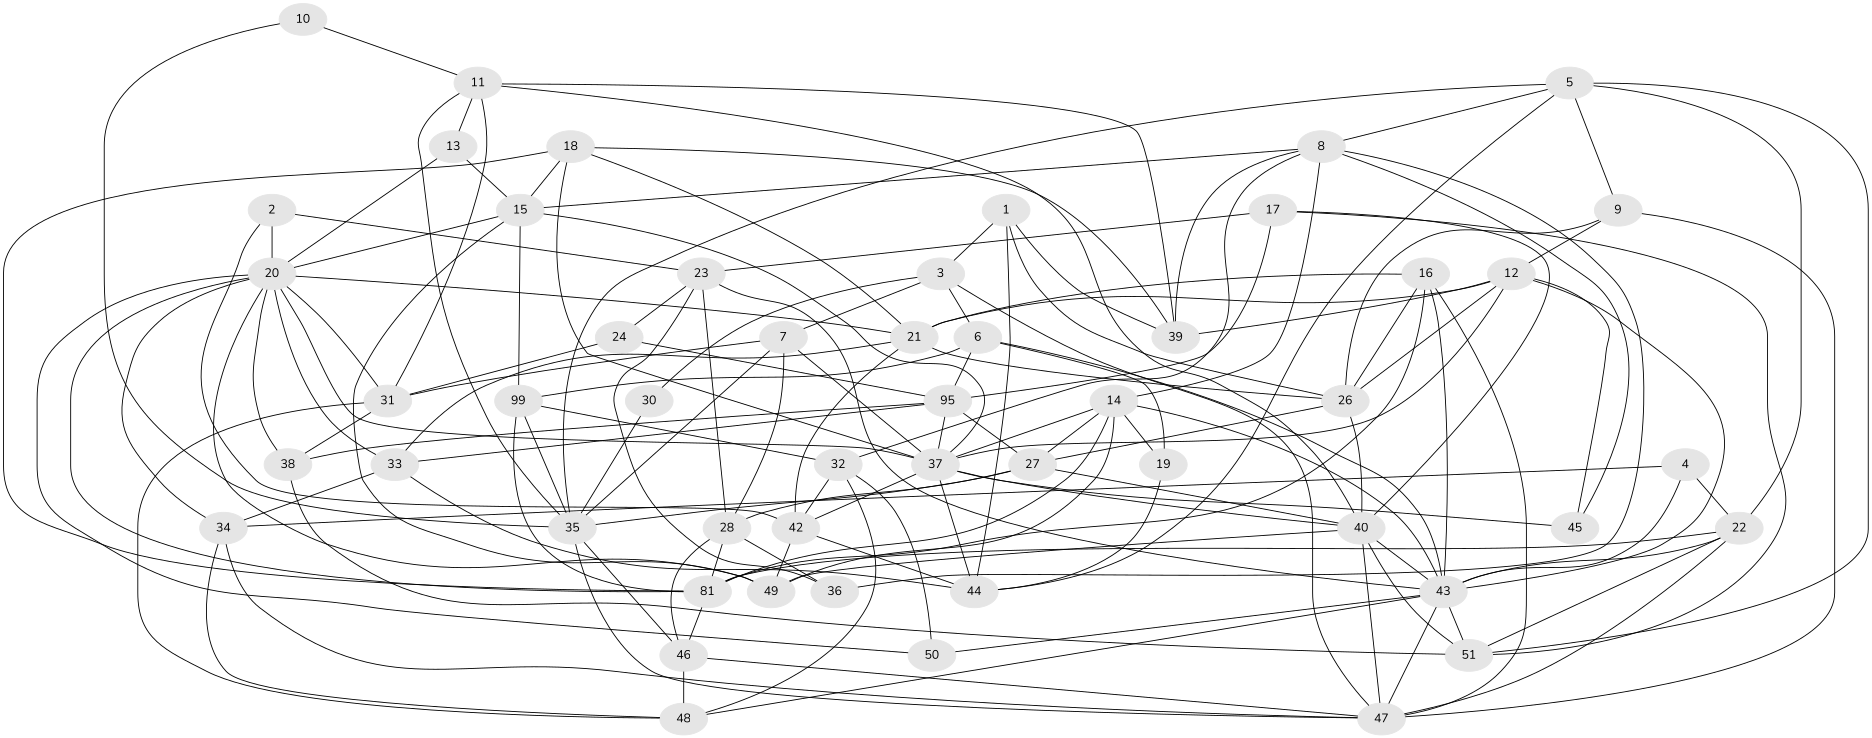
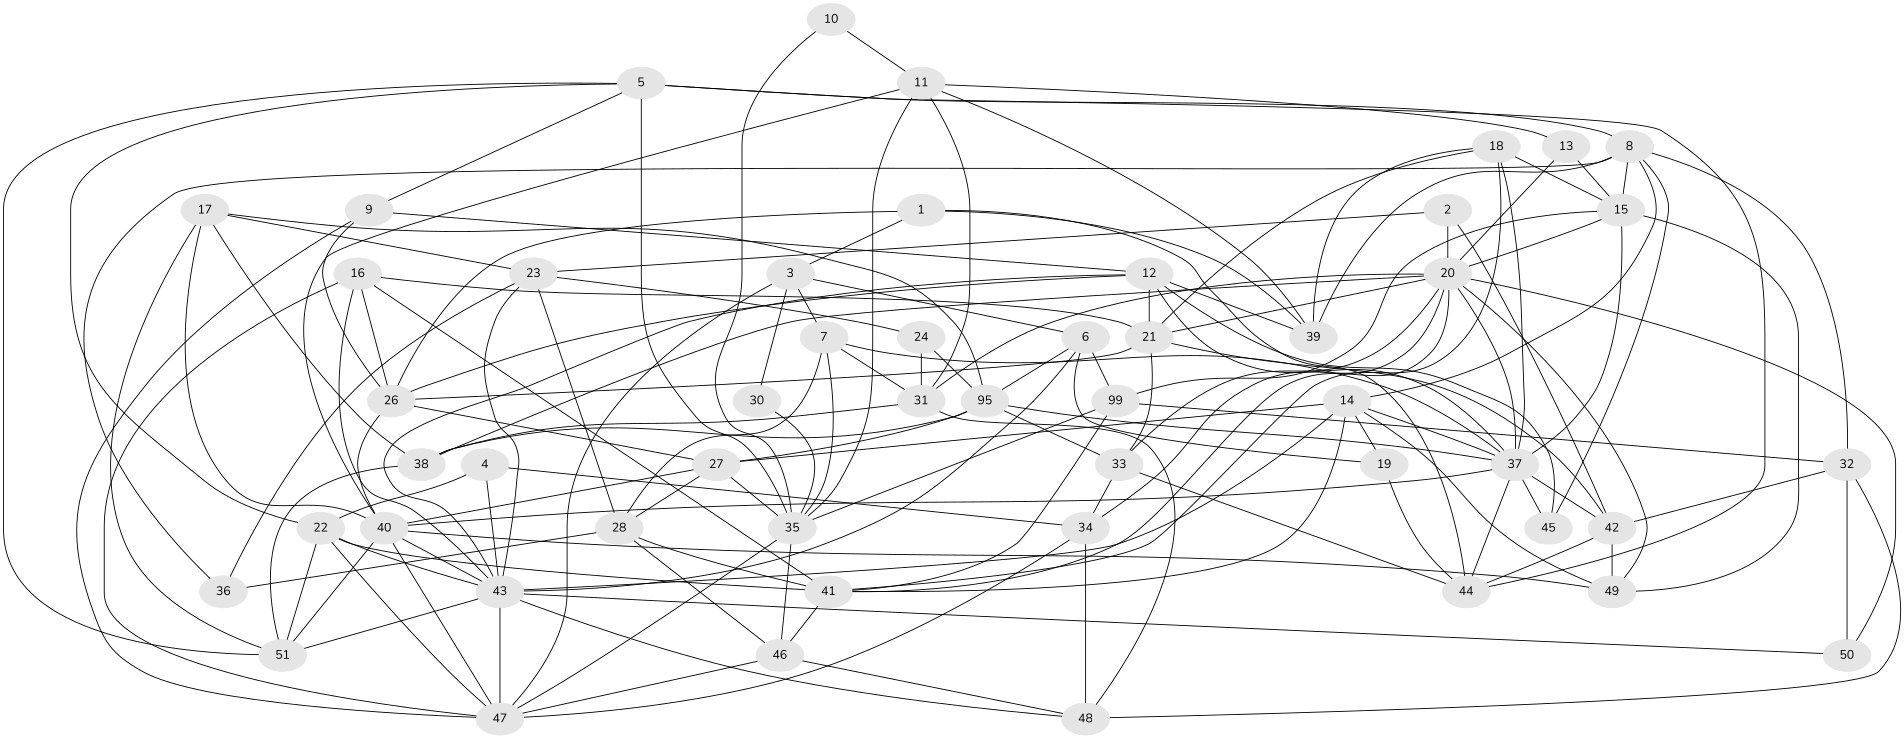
edge "17" -- "38": added
node "81": label "81" -> "41"
